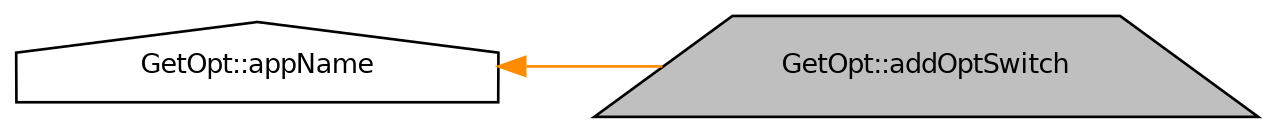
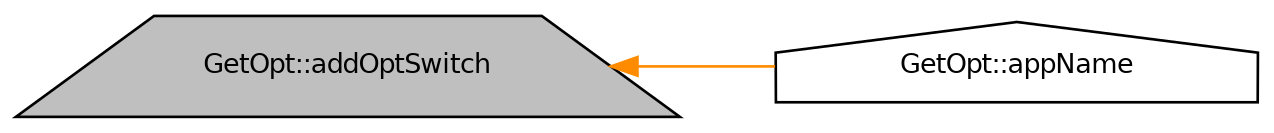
edge "GetOpt::addOptSwitch" -> "GetOpt::appName": reversed
